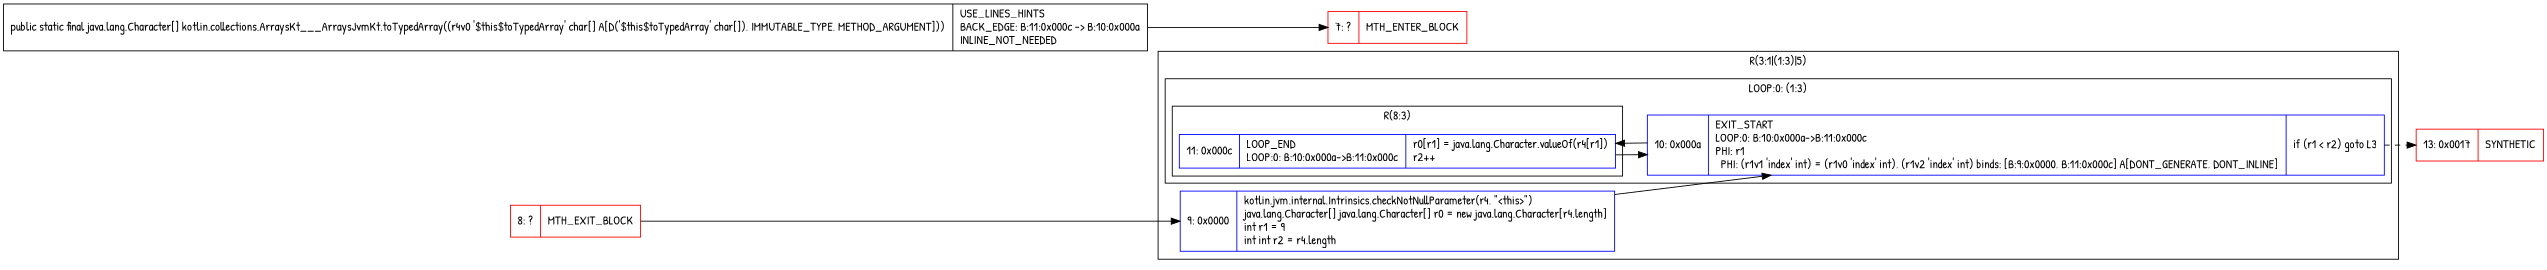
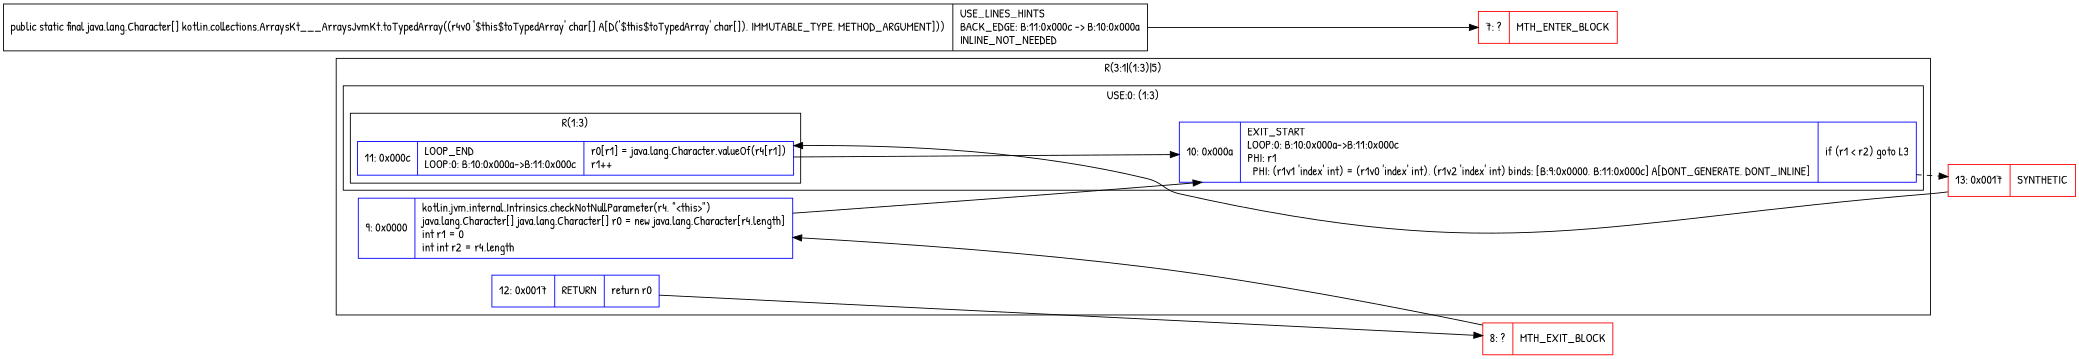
cluster "LOOP:0: (1:3)": label "LOOP:0: (1:3)" -> "USE:0: (1:3)"
cluster "R(8:3)": label "R(8:3)" -> "R(1:3)"
edge "10: 0x000a" -> "11: 0x000c": now "13: 0x0017" -> "11: 0x000c"
node "11: 0x000c": text "r2++" -> "r1++"
node "9: 0x0000": text "int r1 = 9" -> "int r1 = 0"
node "12: 0x0017": added
